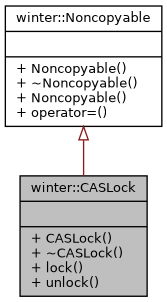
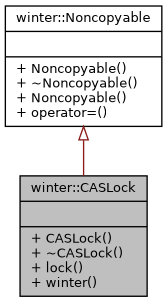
node "winter::CASLock": text "+ unlock()" -> "+ winter()"
